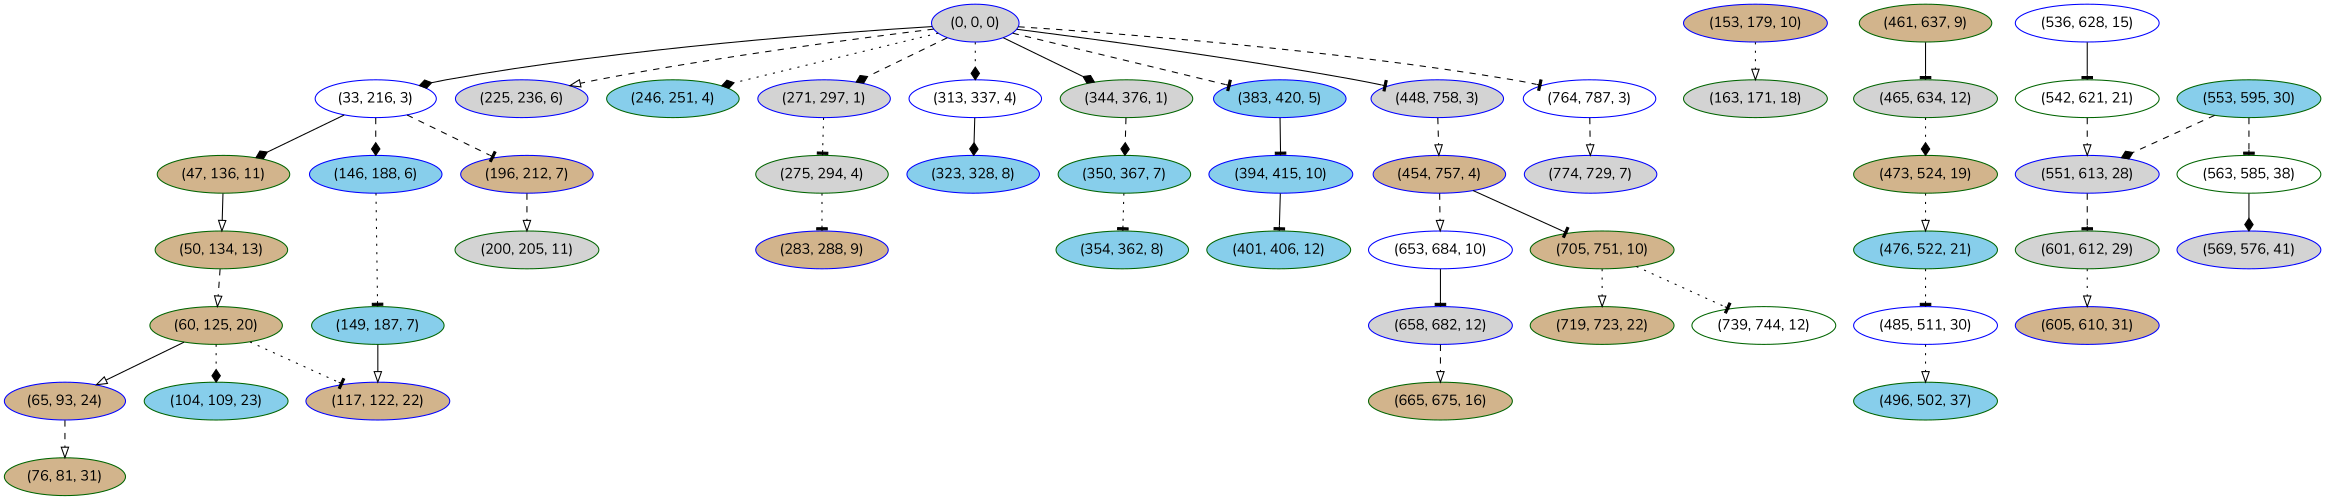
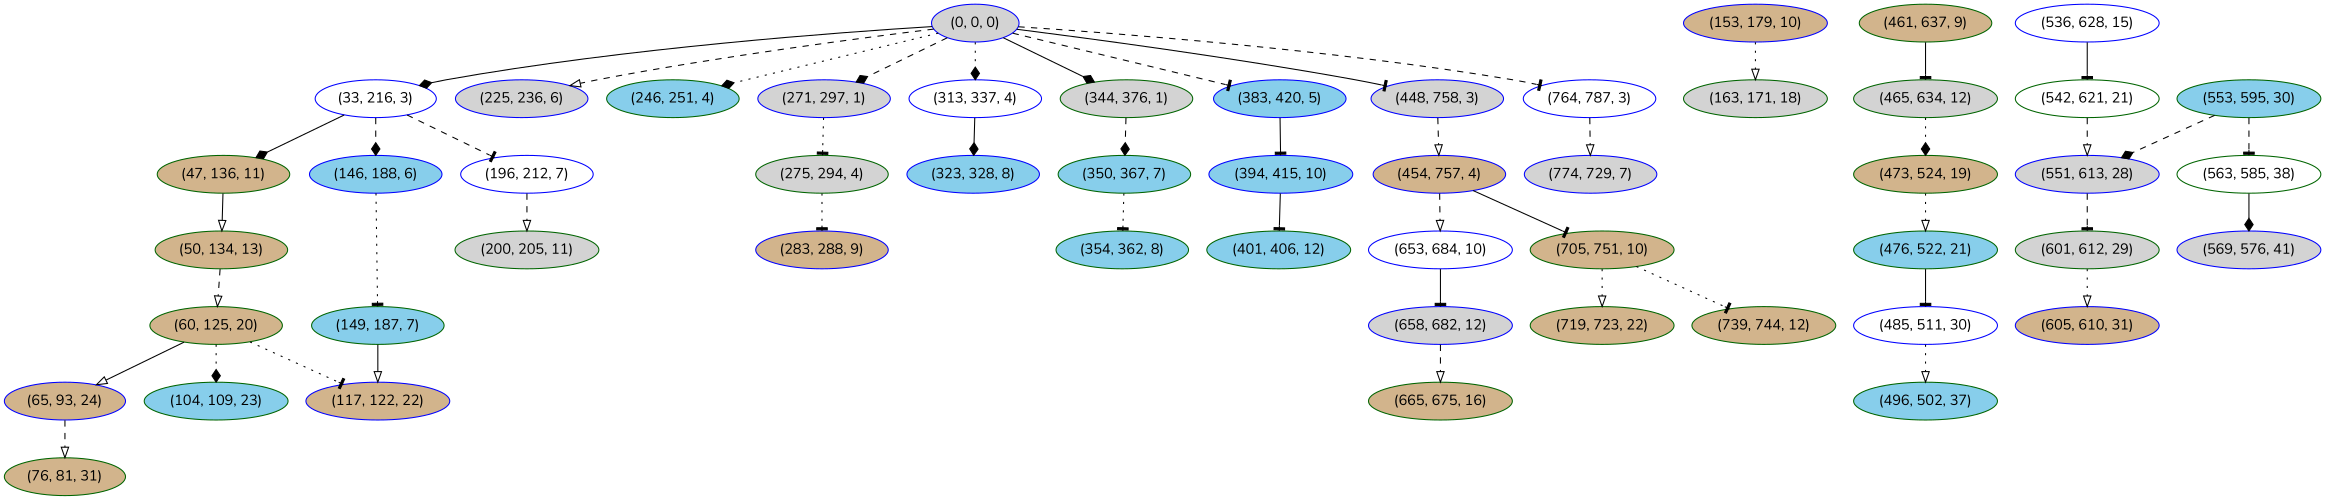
node "(196, 212, 7)": fillcolor tan -> white
edge "(476, 522, 21)" -> "(485, 511, 30)": style dotted -> solid
node "(739, 744, 12)": fillcolor white -> tan
